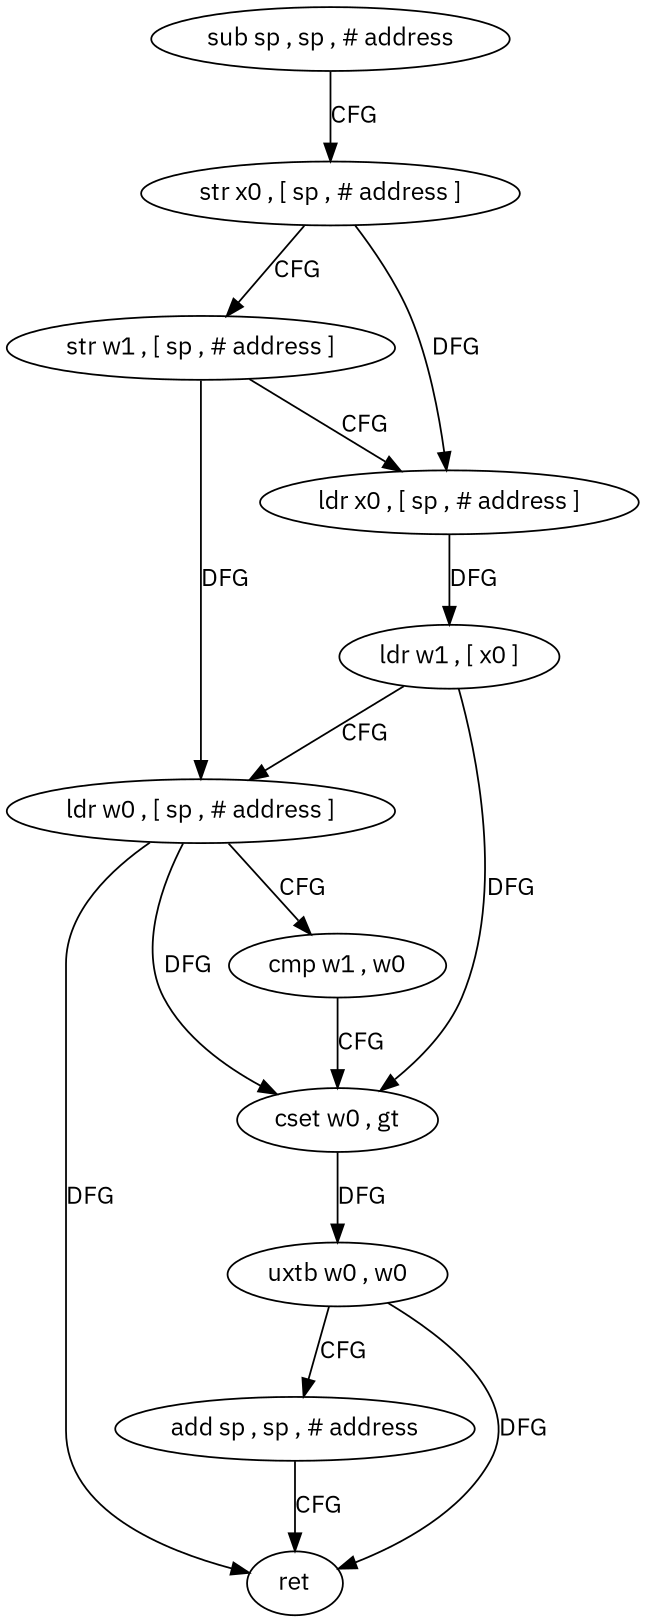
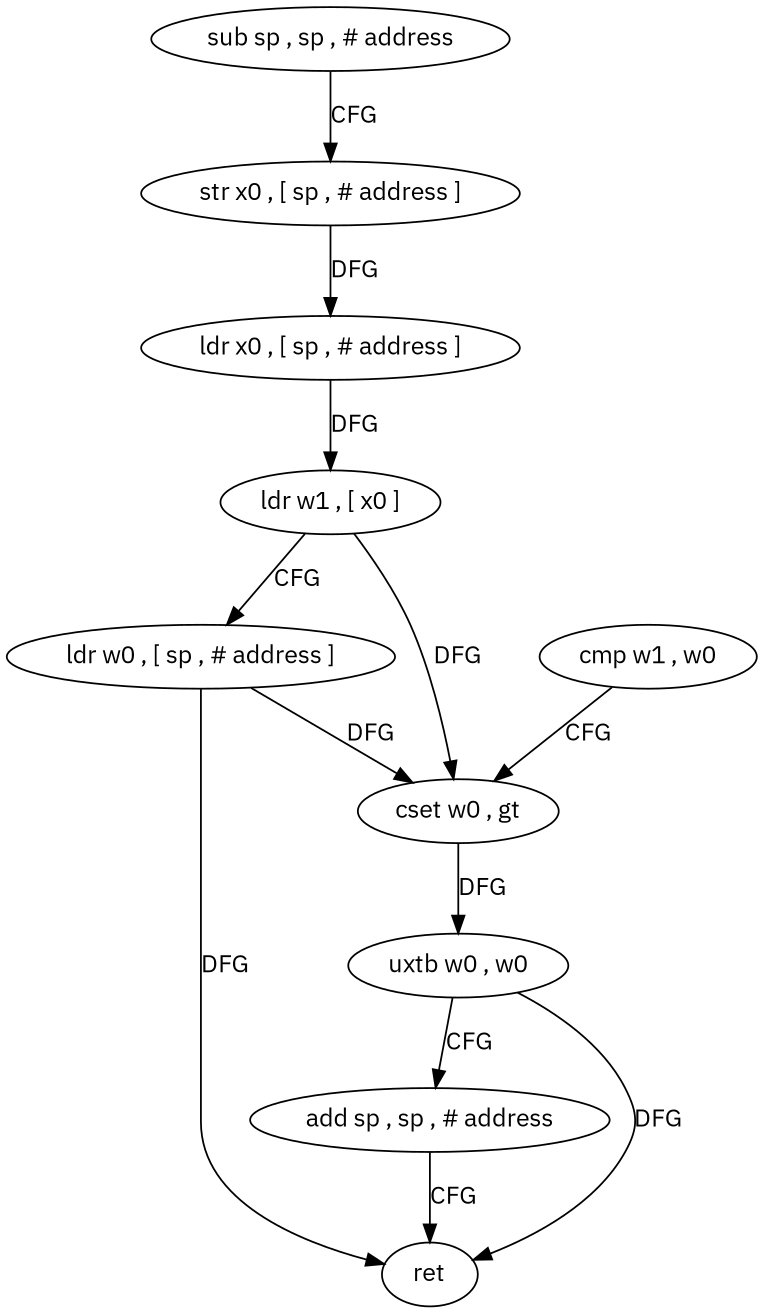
node "str w1 , [ sp , # address ]": removed
edge "ldr w0 , [ sp , # address ]" -> "cmp w1 , w0": removed, label "CFG"
